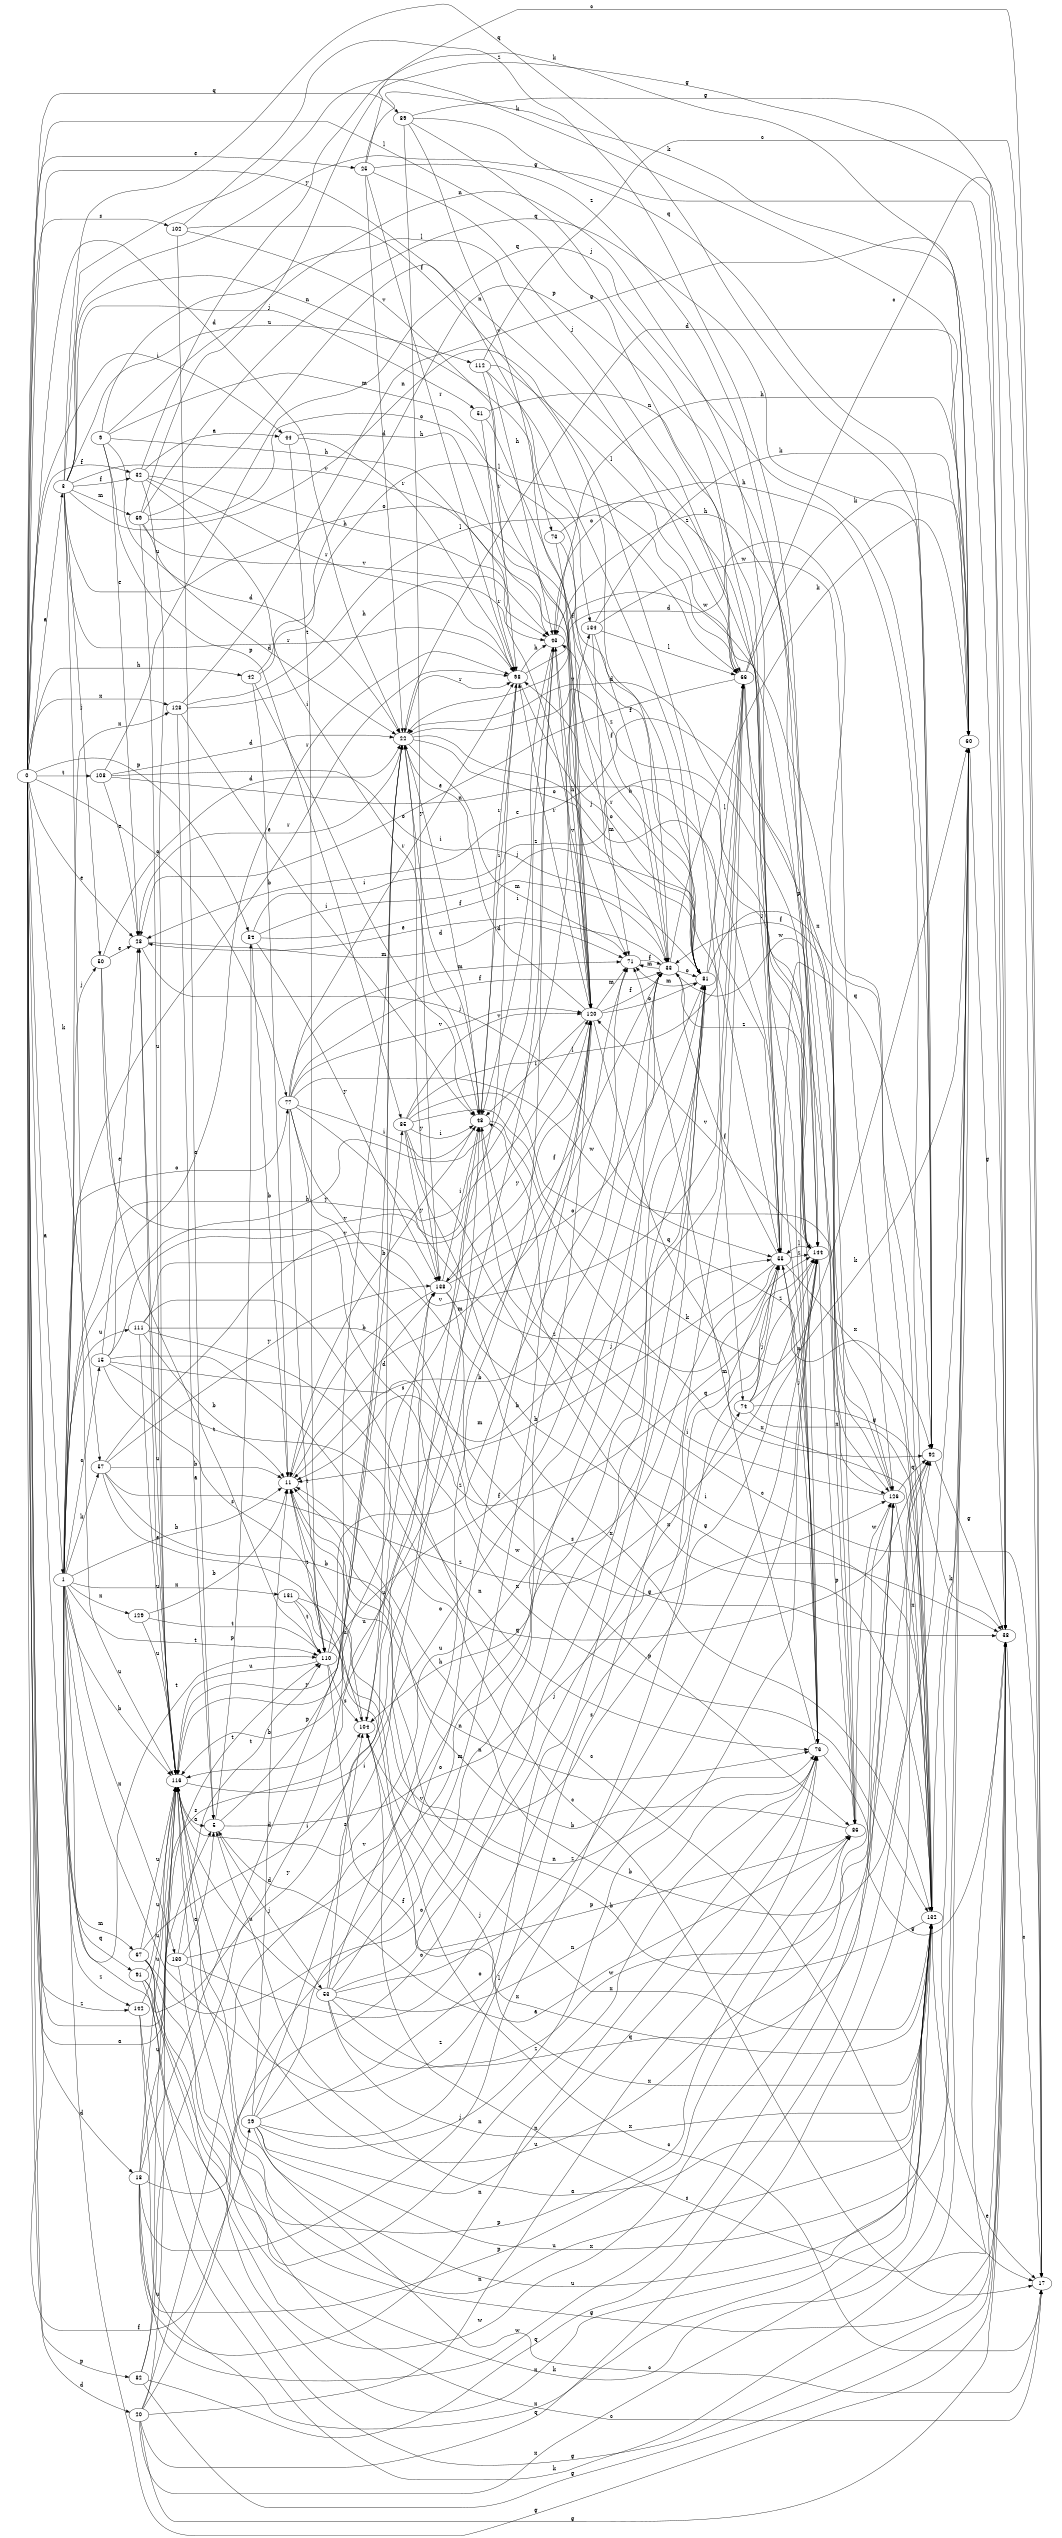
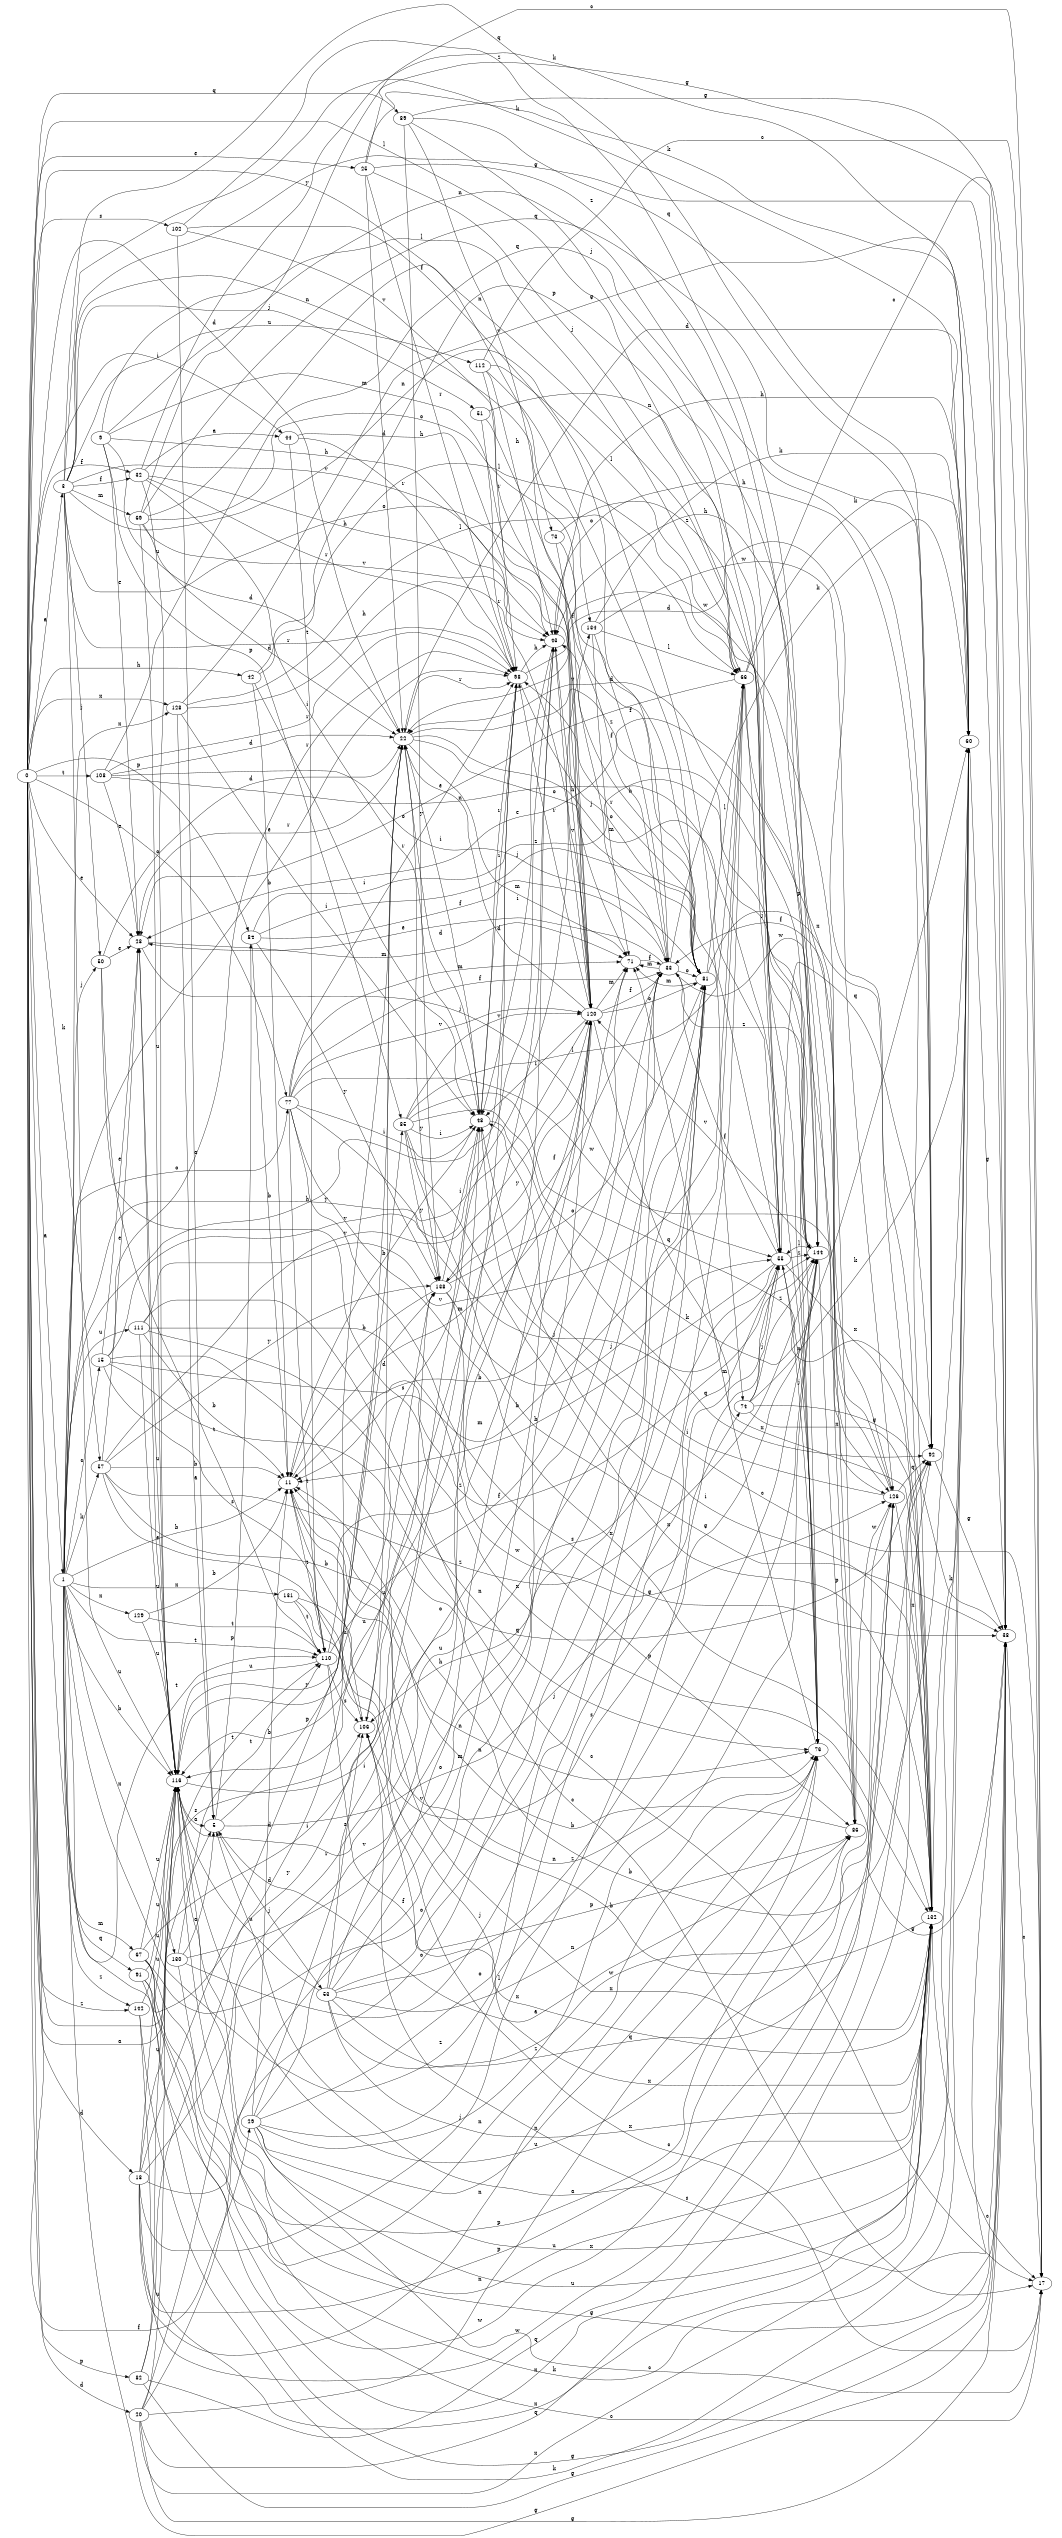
edge "108" -> "98": added, label "r"
edge "57" -> "28": added, label "e"
edge "77" -> "144": label "z" -> "j"
edge "18" -> "98": added, label "r"
node "104": label "104" -> "106"
edge "132" -> "17": label "e" -> "c"
